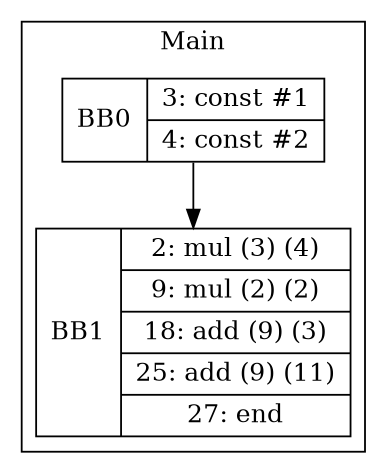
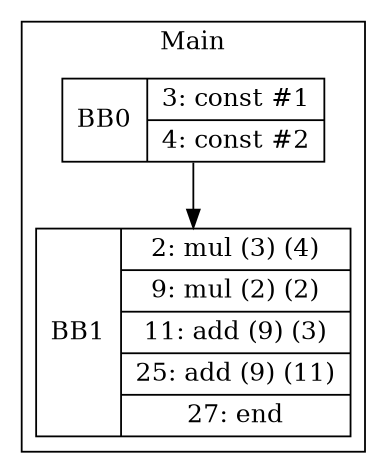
node "BB1": text "18: add (9) (3)" -> "11: add (9) (3)"
